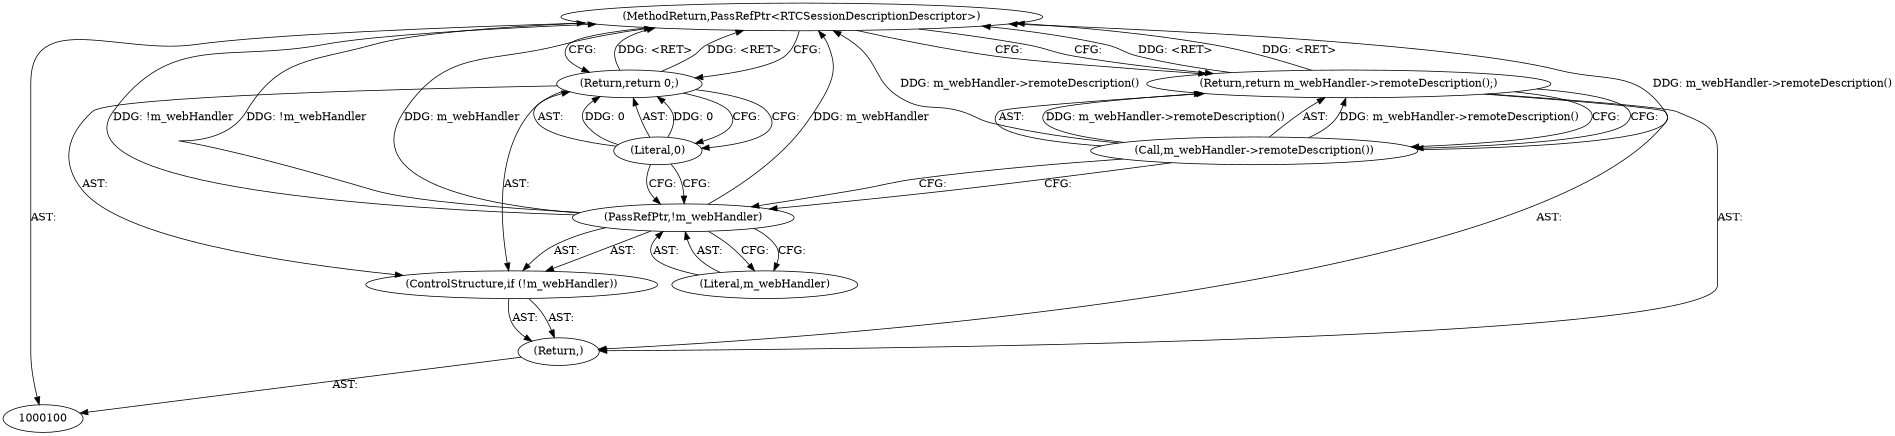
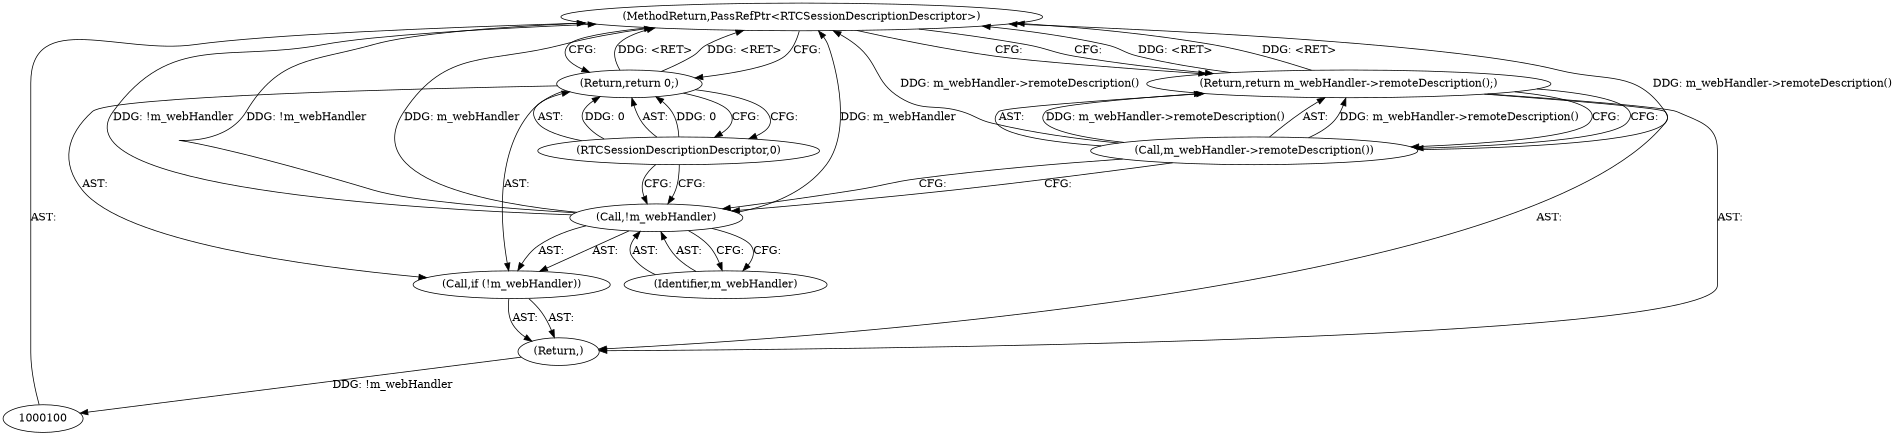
edge "(MethodReturn,PassRefPtr<RTCSessionDescriptionDescriptor>)" -> "1000100": reversed
node "(Literal,0)": label "(Literal,0)" -> "(RTCSessionDescriptionDescriptor,0)"
node "(PassRefPtr,!m_webHandler)": label "(PassRefPtr,!m_webHandler)" -> "(Call,!m_webHandler)"
node "(ControlStructure,if (!m_webHandler))": label "(ControlStructure,if (!m_webHandler))" -> "(Call,if (!m_webHandler))"
node "(Literal,m_webHandler)": label "(Literal,m_webHandler)" -> "(Identifier,m_webHandler)"
edge "(Return,)" -> "1000100": label "AST: " -> "DDG: !m_webHandler"
